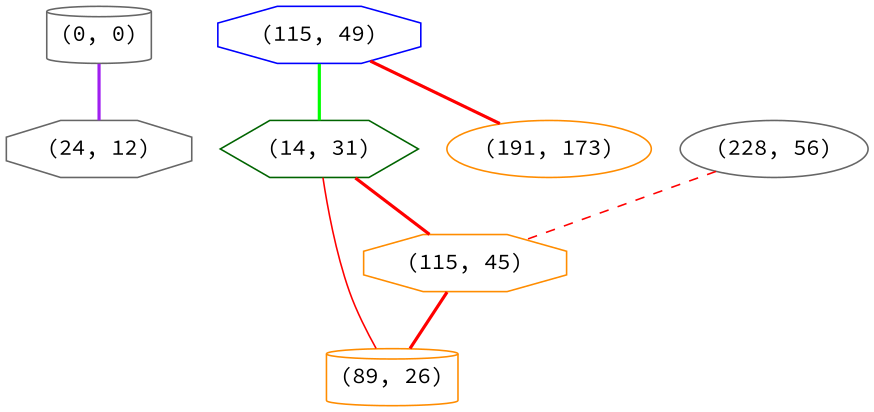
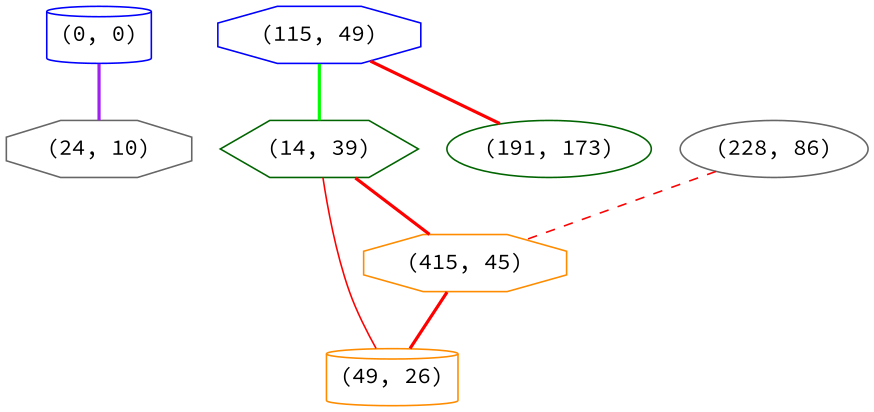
node "(0, 0)": color gray40 -> blue
node "(24, 12)": label "(24, 12)" -> "(24, 10)"
node "(14, 31)": label "(14, 31)" -> "(14, 39)"
node "(191, 173)": color darkorange -> darkgreen
node "(228, 56)": label "(228, 56)" -> "(228, 86)"
node "(115, 45)": label "(115, 45)" -> "(415, 45)"
node "(89, 26)": label "(89, 26)" -> "(49, 26)"
